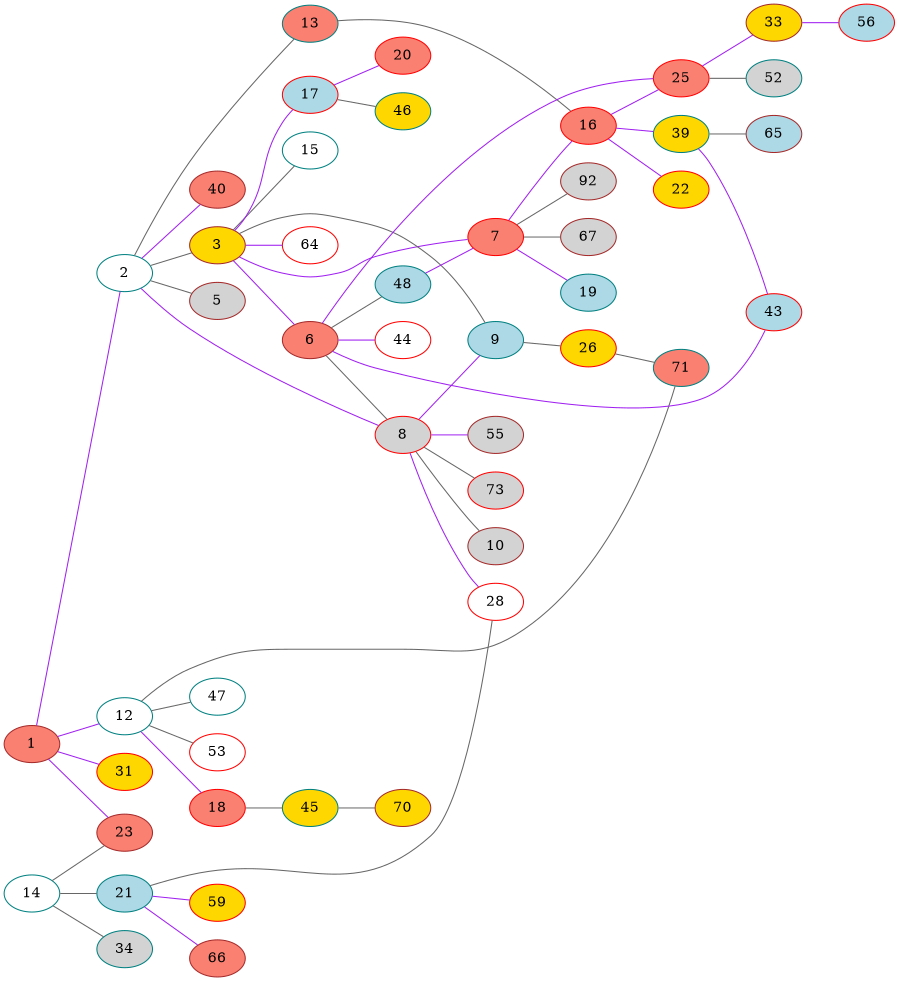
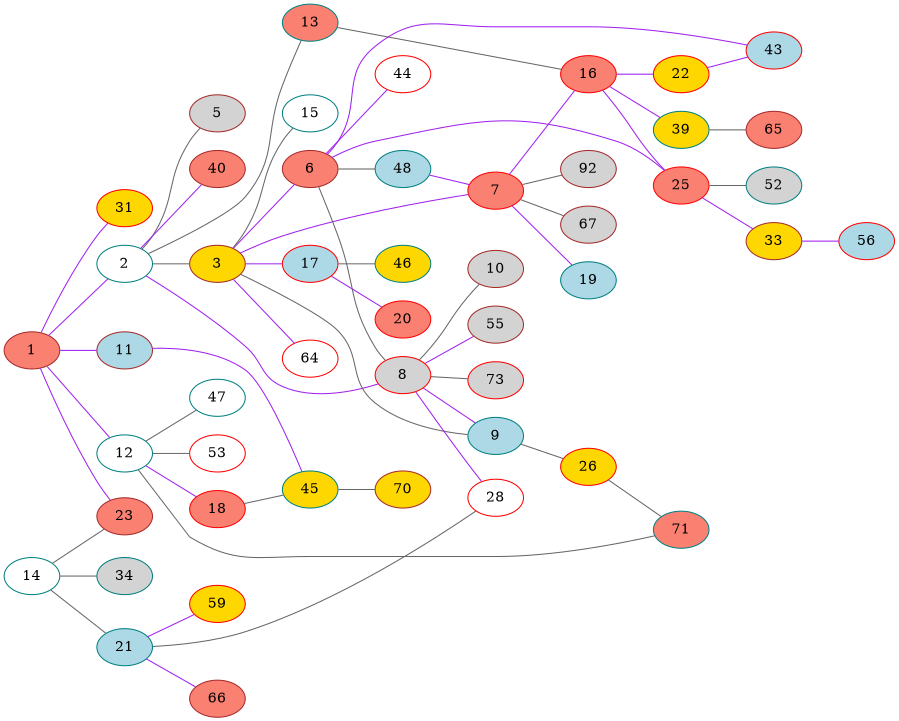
node "65": fillcolor lightblue -> salmon
edge "39" -- "43": now "22" -- "43"
node "11": added
